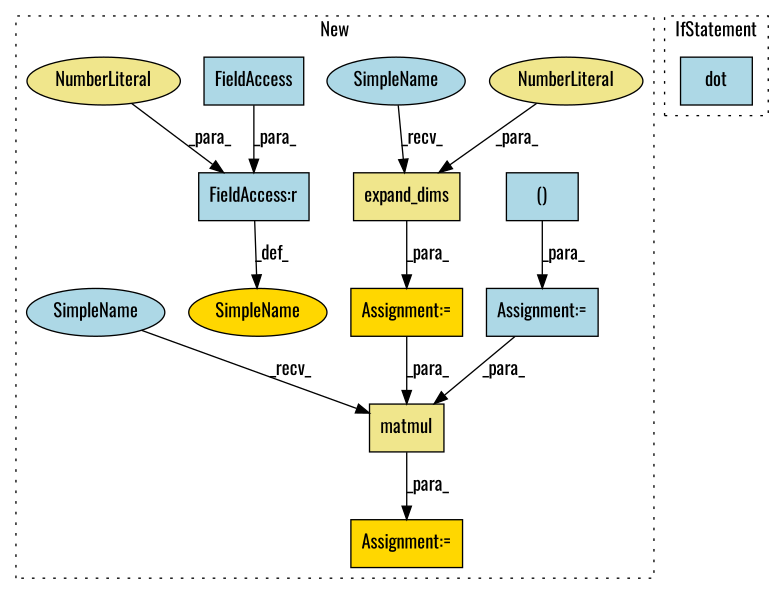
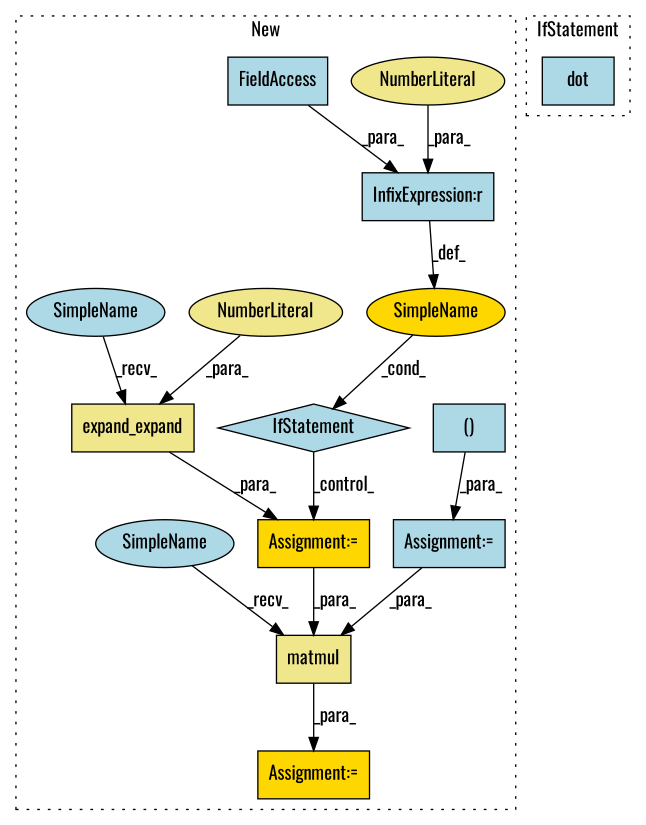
node "FieldAccess:r": label "FieldAccess:r" -> "InfixExpression:r"
node "expand_dims": label "expand_dims" -> "expand_expand"
node "IfStatement": added
